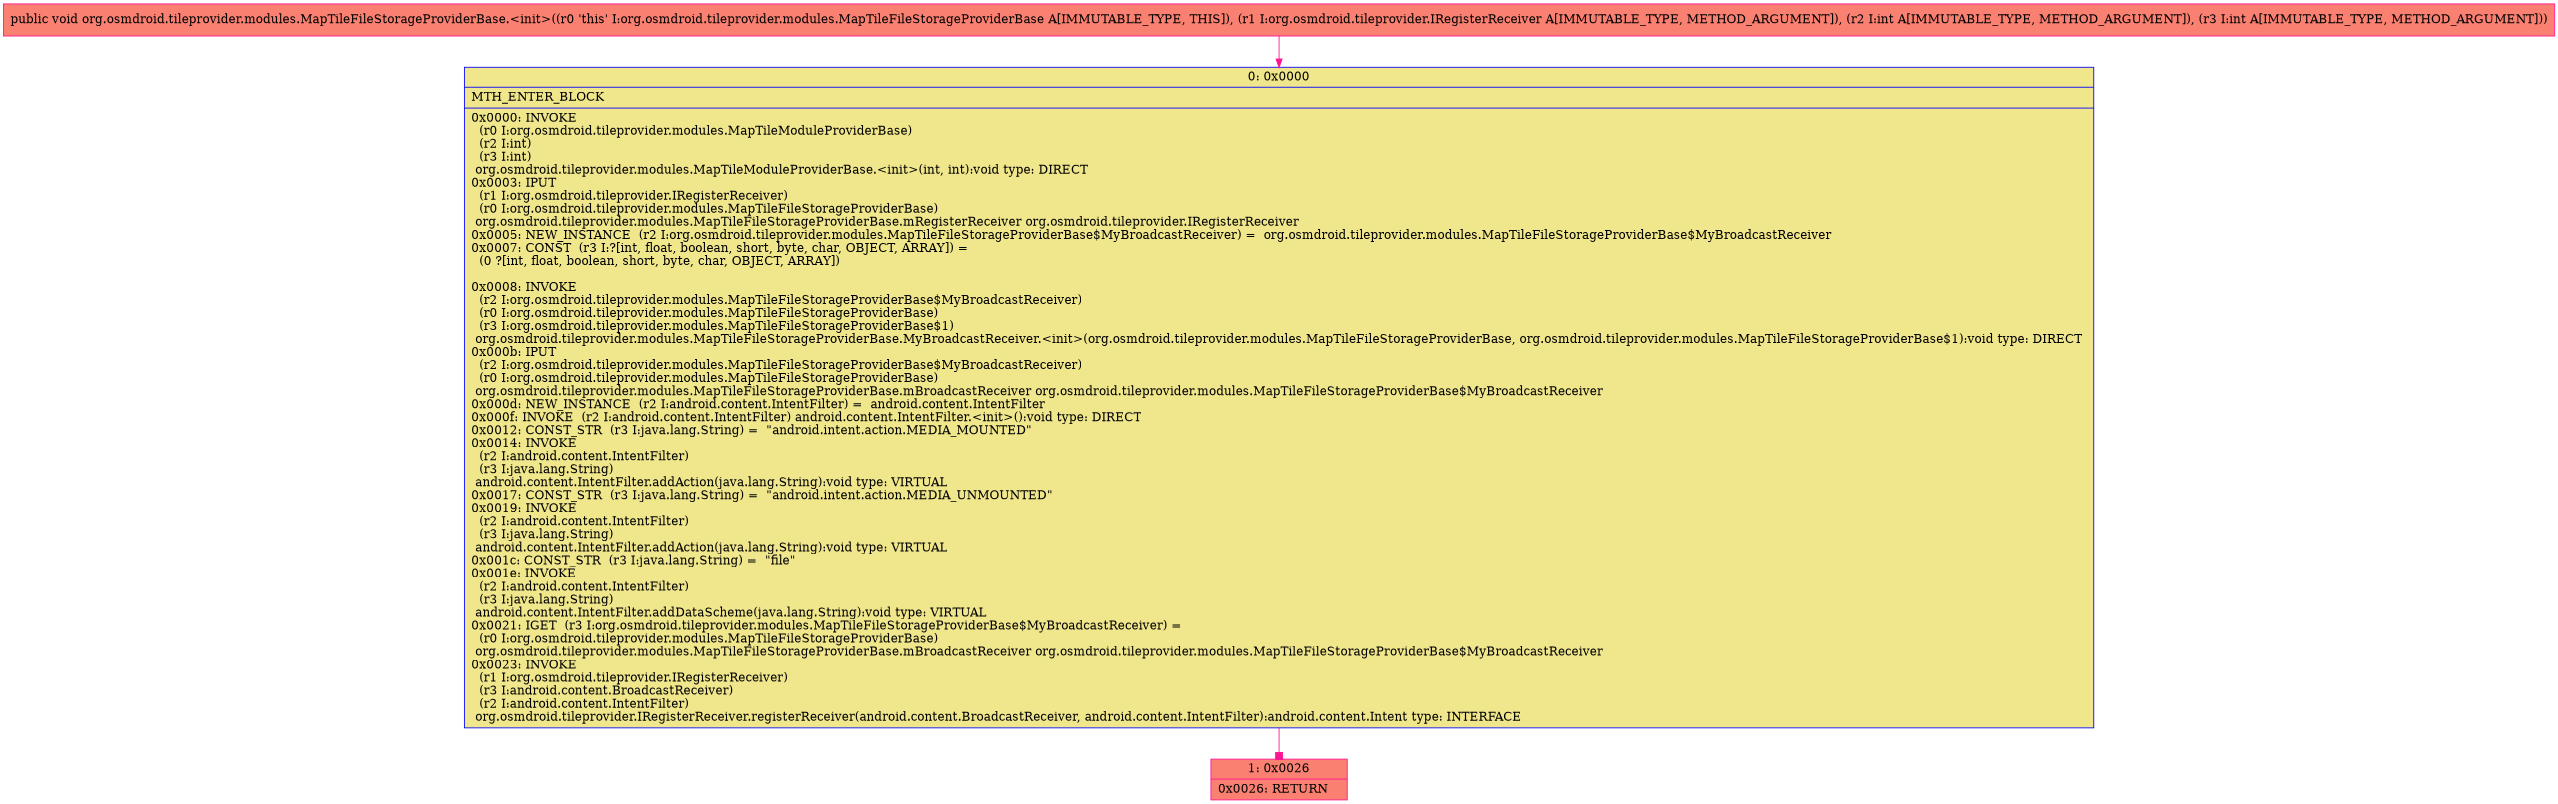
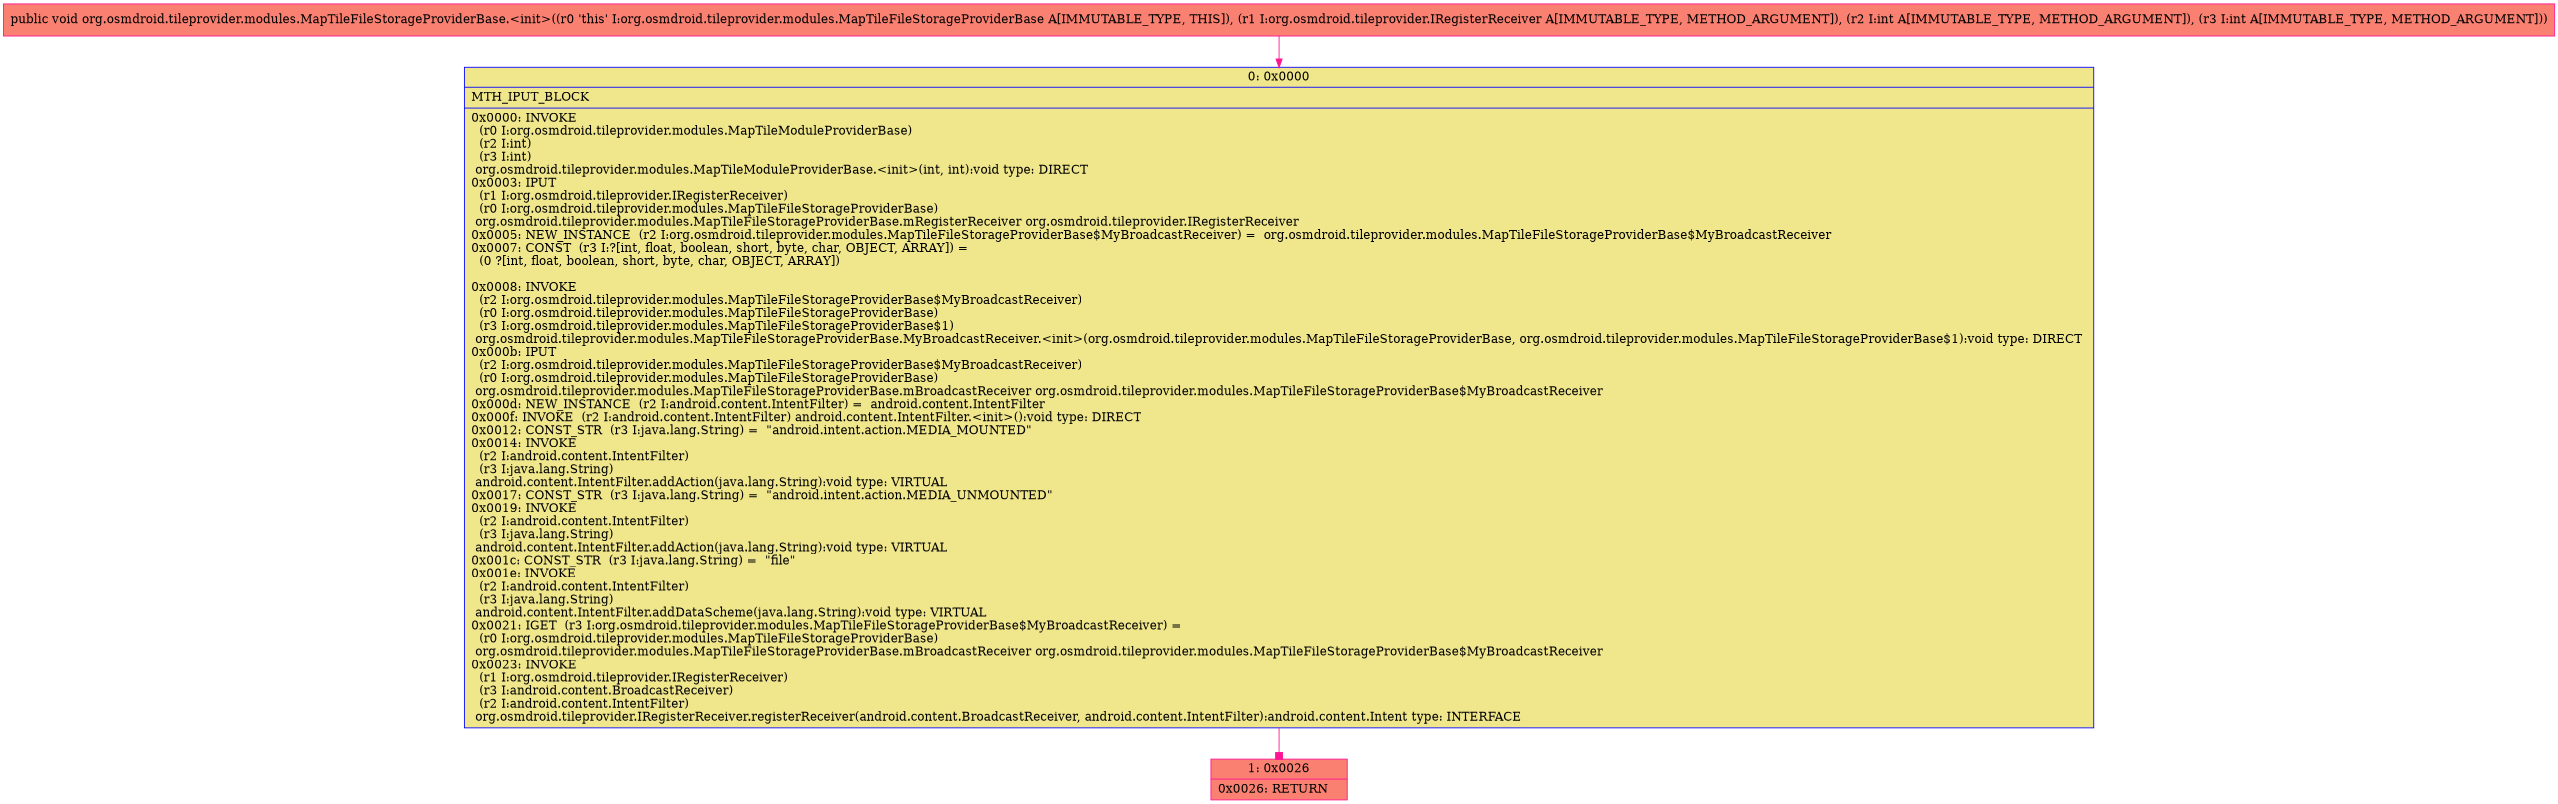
node "0: 0x0000": text "MTH_ENTER_BLOCK" -> "MTH_IPUT_BLOCK"
